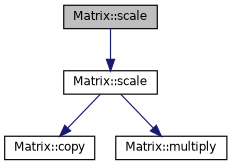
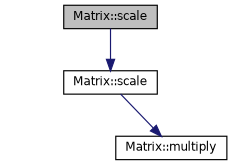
node "Matrix::copy": removed
